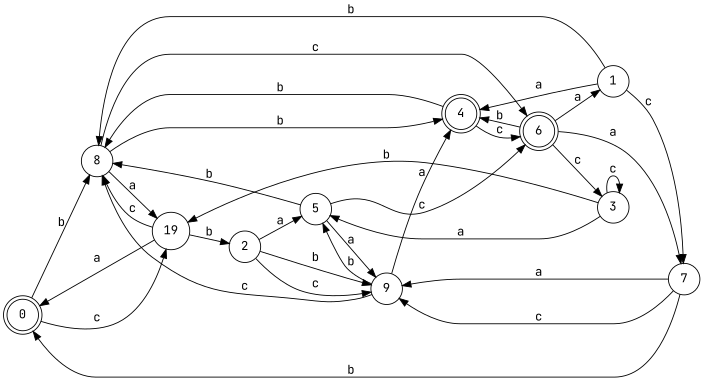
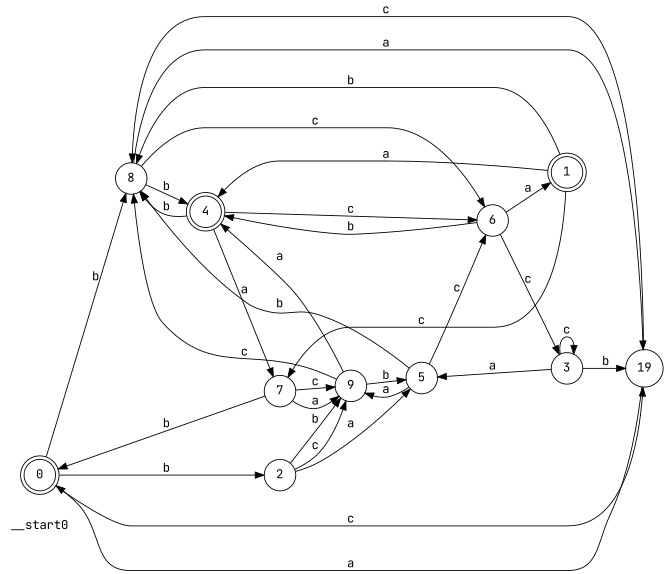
node "1": shape circle -> doublecircle
node "6": shape doublecircle -> circle
edge "6" -> "7": now "4" -> "7"
edge "19" -> "2": now "0" -> "2"
node "__start0": added
